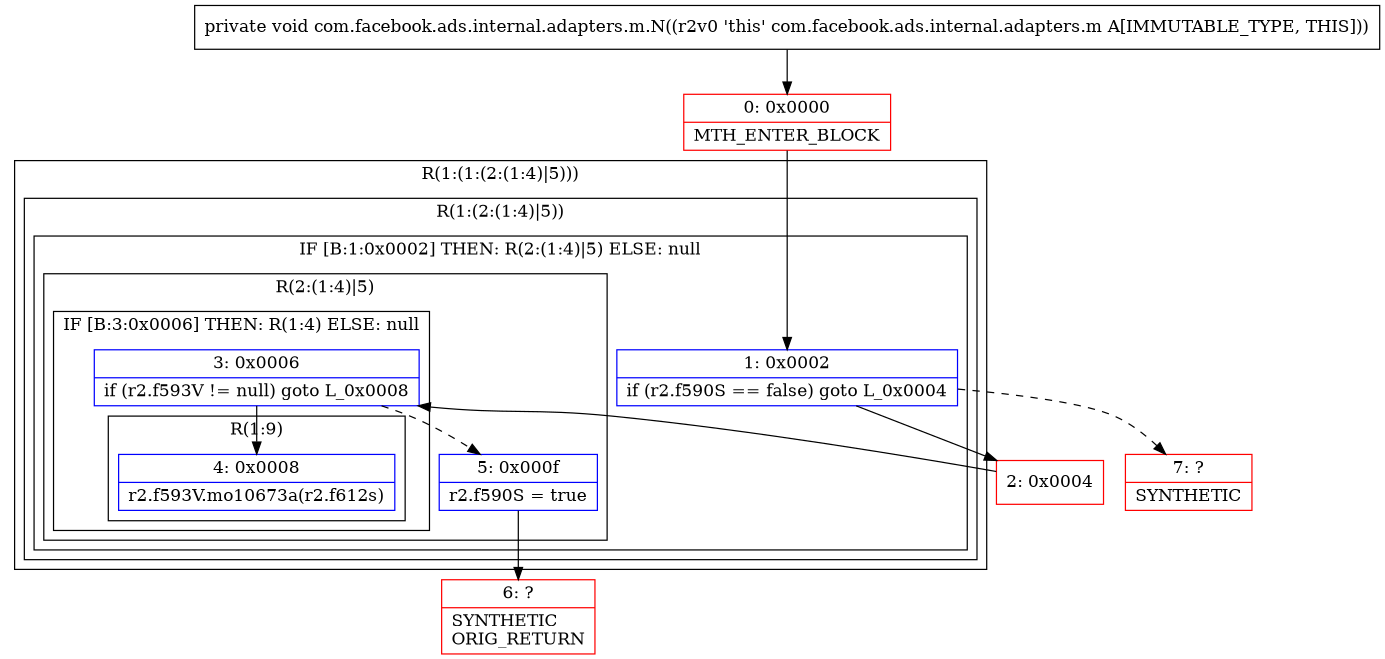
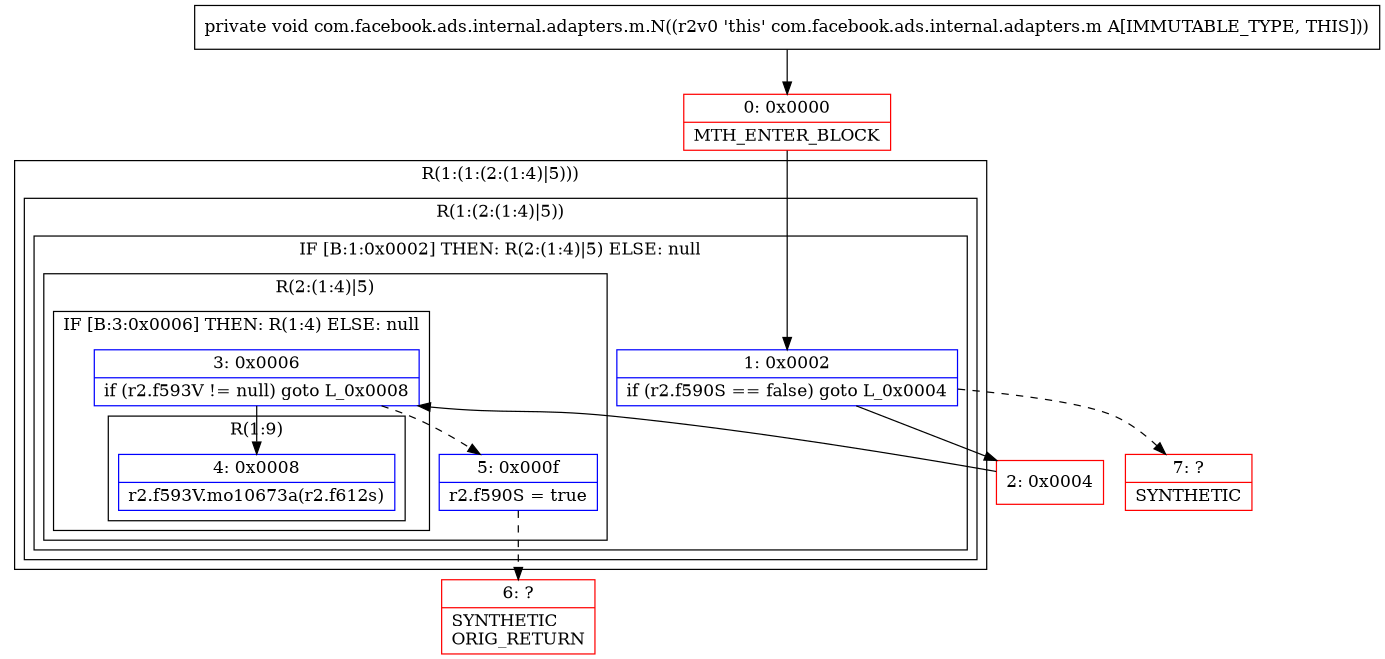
edge "5: 0x000f" -> "6: ?": style solid -> dashed
